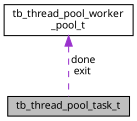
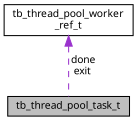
node "tb_thread_pool_worker _pool_t": label "tb_thread_pool_worker _pool_t" -> "tb_thread_pool_worker _ref_t"
